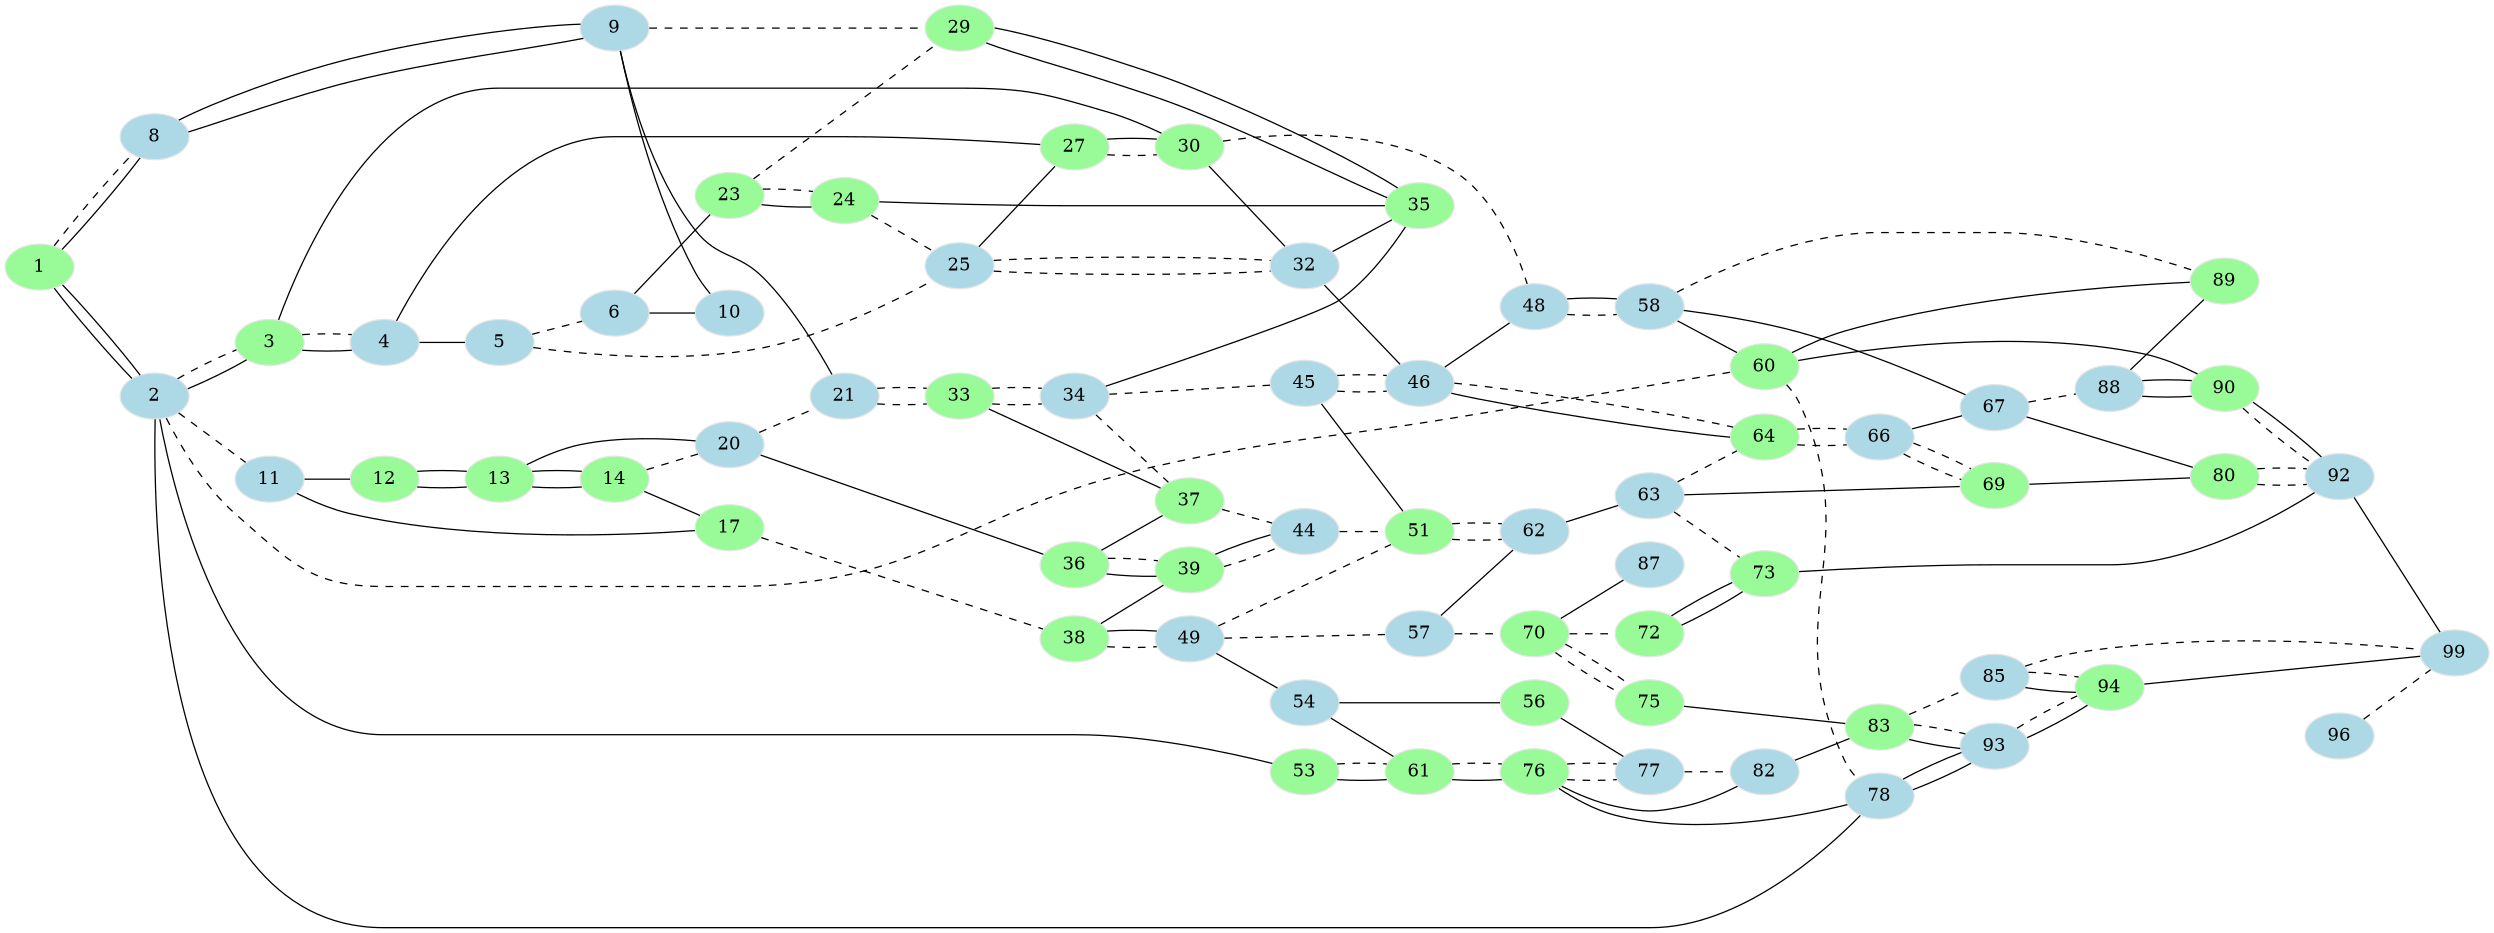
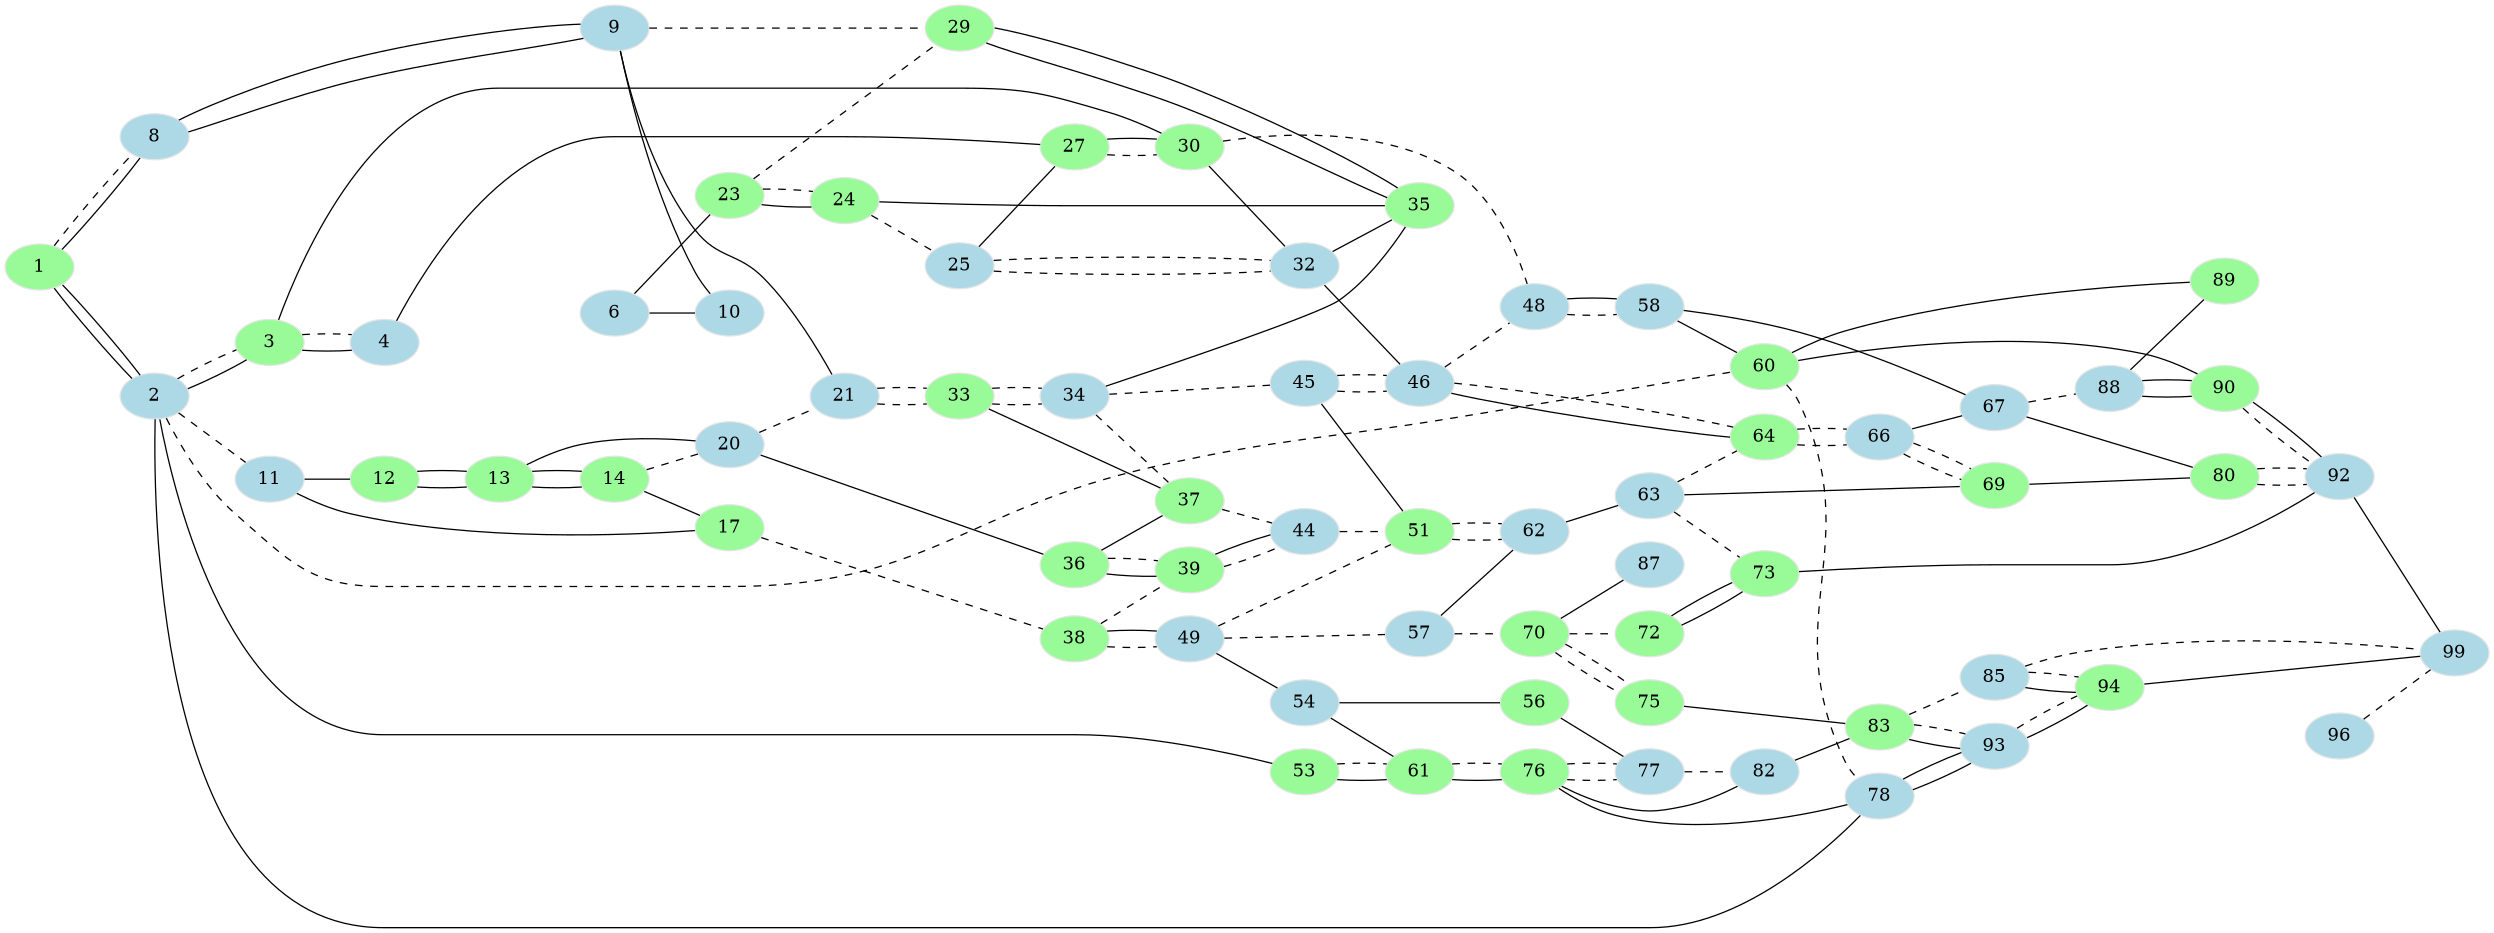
edge "89" -- "58": removed
node "5": removed
edge "48" -- "46": style solid -> dashed
edge "39" -- "38": style solid -> dashed
